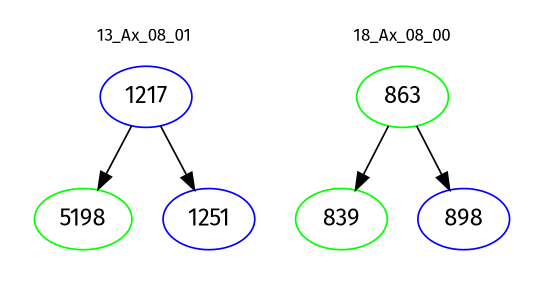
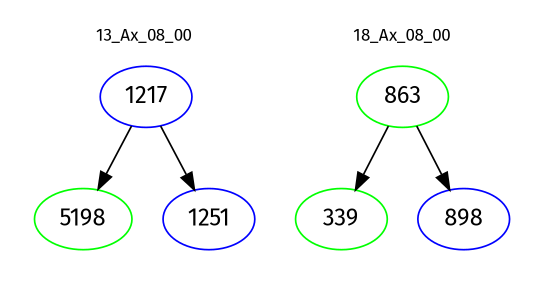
cluster "13_Ax_08_01": label "13_Ax_08_01" -> "13_Ax_08_00"
node "839": label "839" -> "339"
